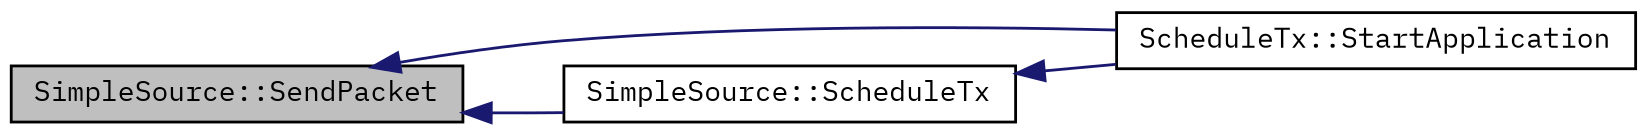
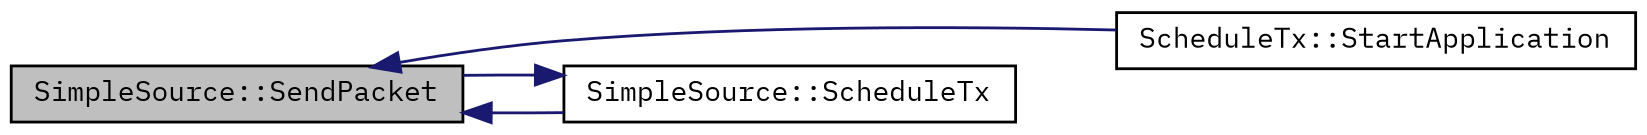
edge "ScheduleTx::StartApplication" -> "SimpleSource::ScheduleTx": now "SimpleSource::SendPacket" -> "SimpleSource::ScheduleTx"
